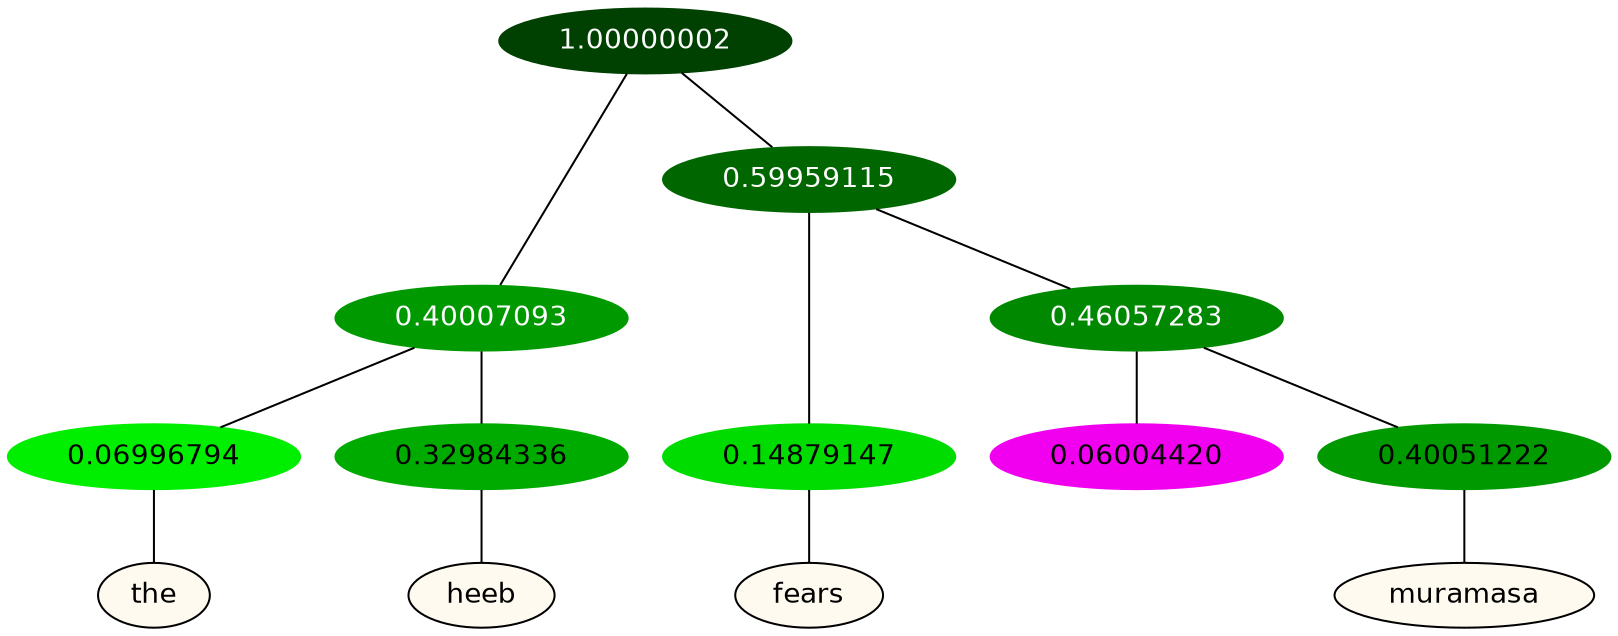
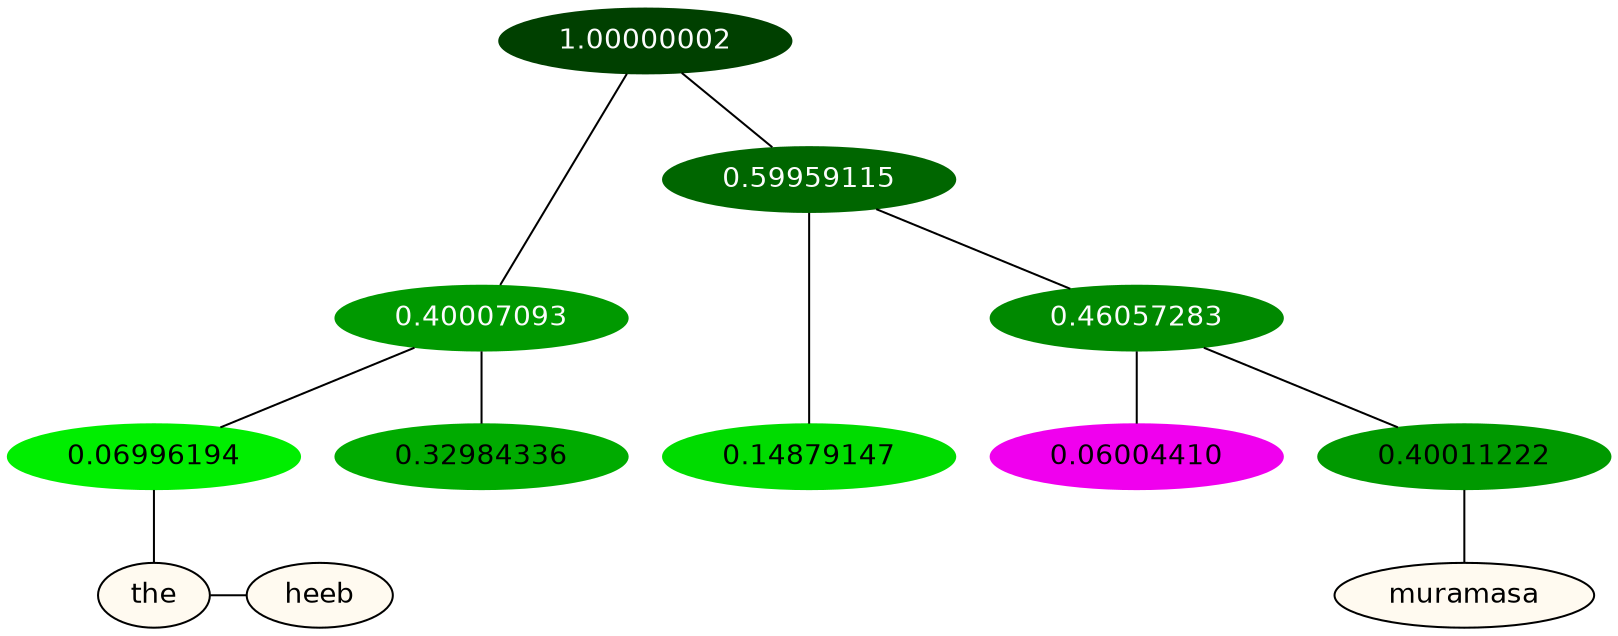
node "0.06996794": label "0.06996794" -> "0.06996194"
node "0.06004420": label "0.06004420" -> "0.06004410"
node "0.40051222": label "0.40051222" -> "0.40011222"
edge "0.32984336" -- "heeb": now "the" -- "heeb"
node "fears": removed
